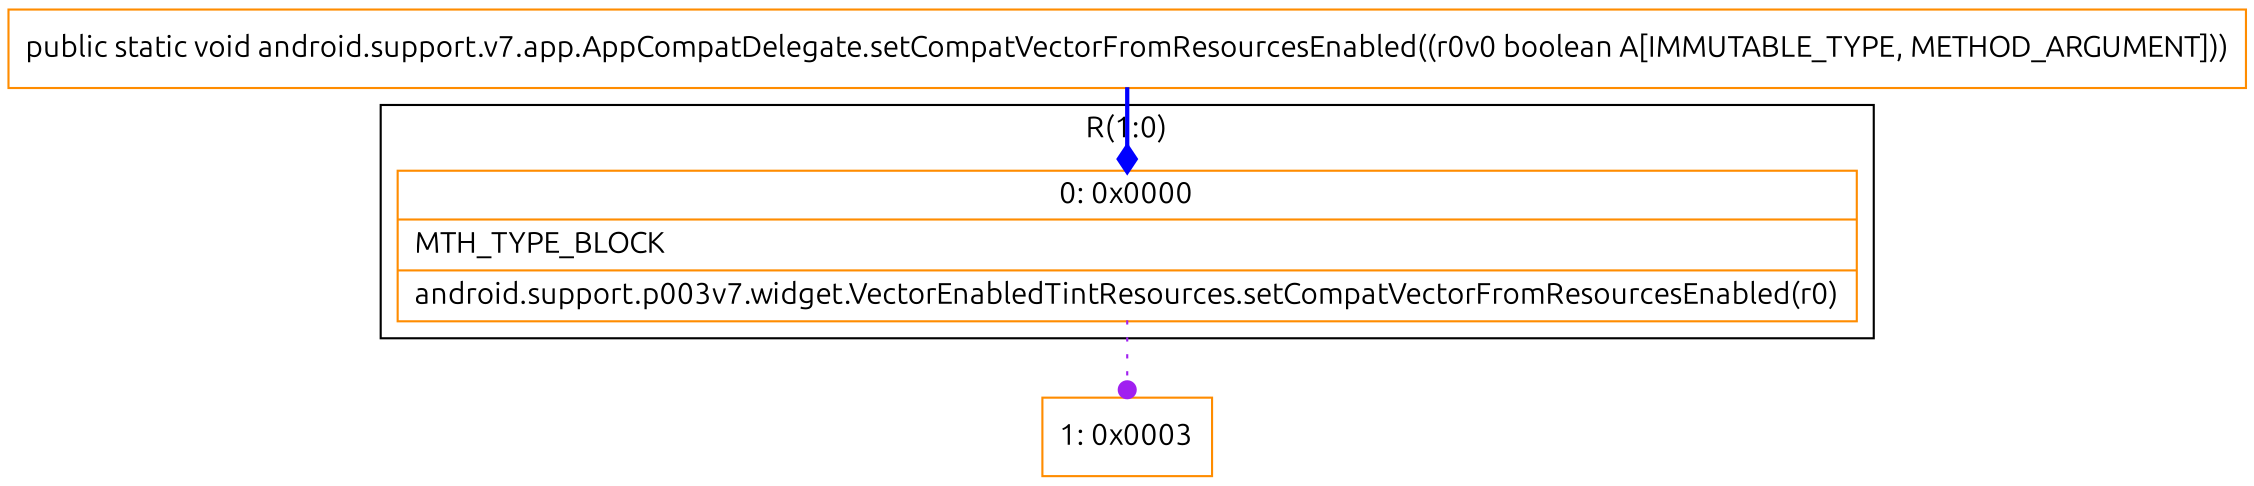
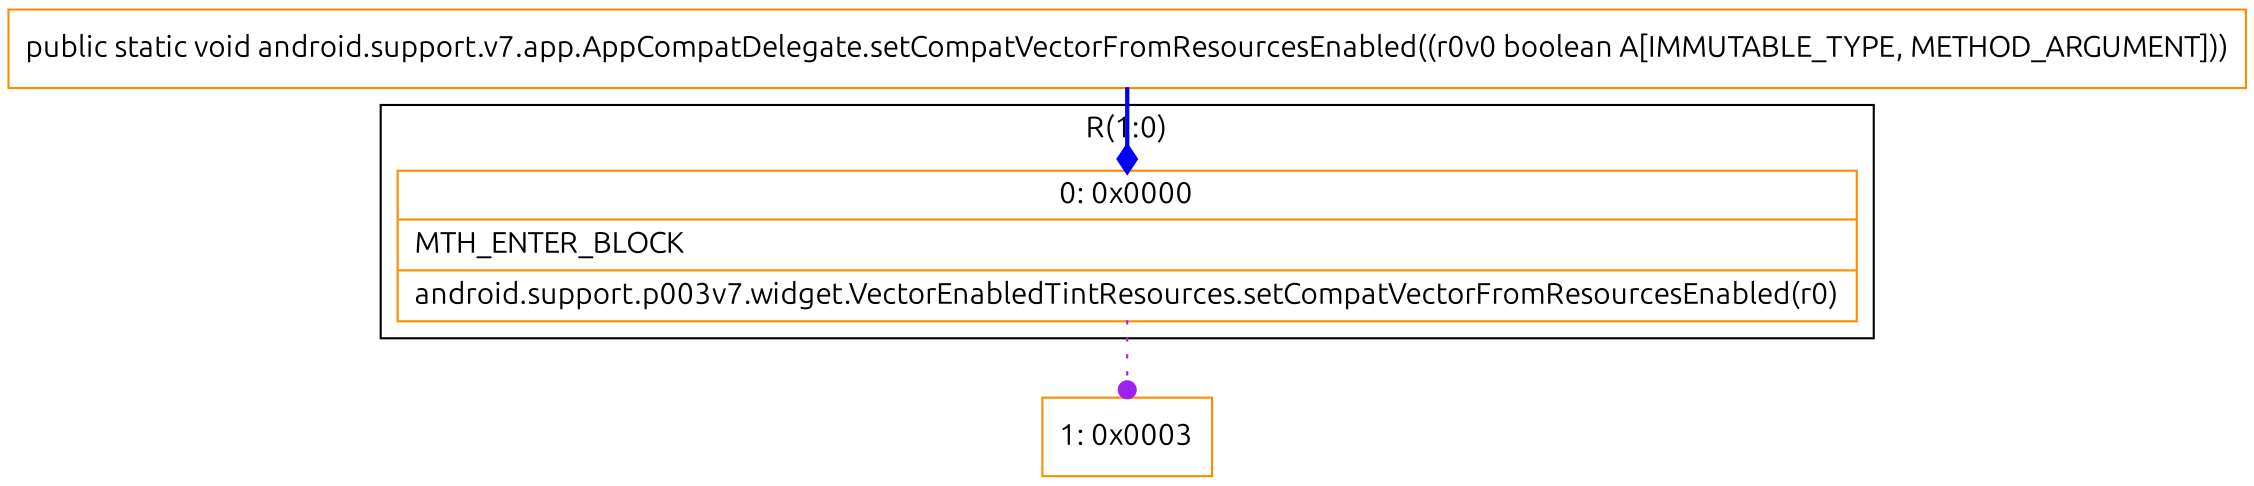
node "0: 0x0000": text "MTH_TYPE_BLOCK" -> "MTH_ENTER_BLOCK"
